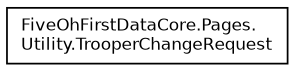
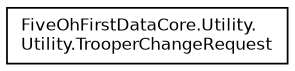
node "FiveOhFirstDataCore.Pages. Utility.TrooperChangeRequest": label "FiveOhFirstDataCore.Pages. Utility.TrooperChangeRequest" -> "FiveOhFirstDataCore.Utility. Utility.TrooperChangeRequest"
